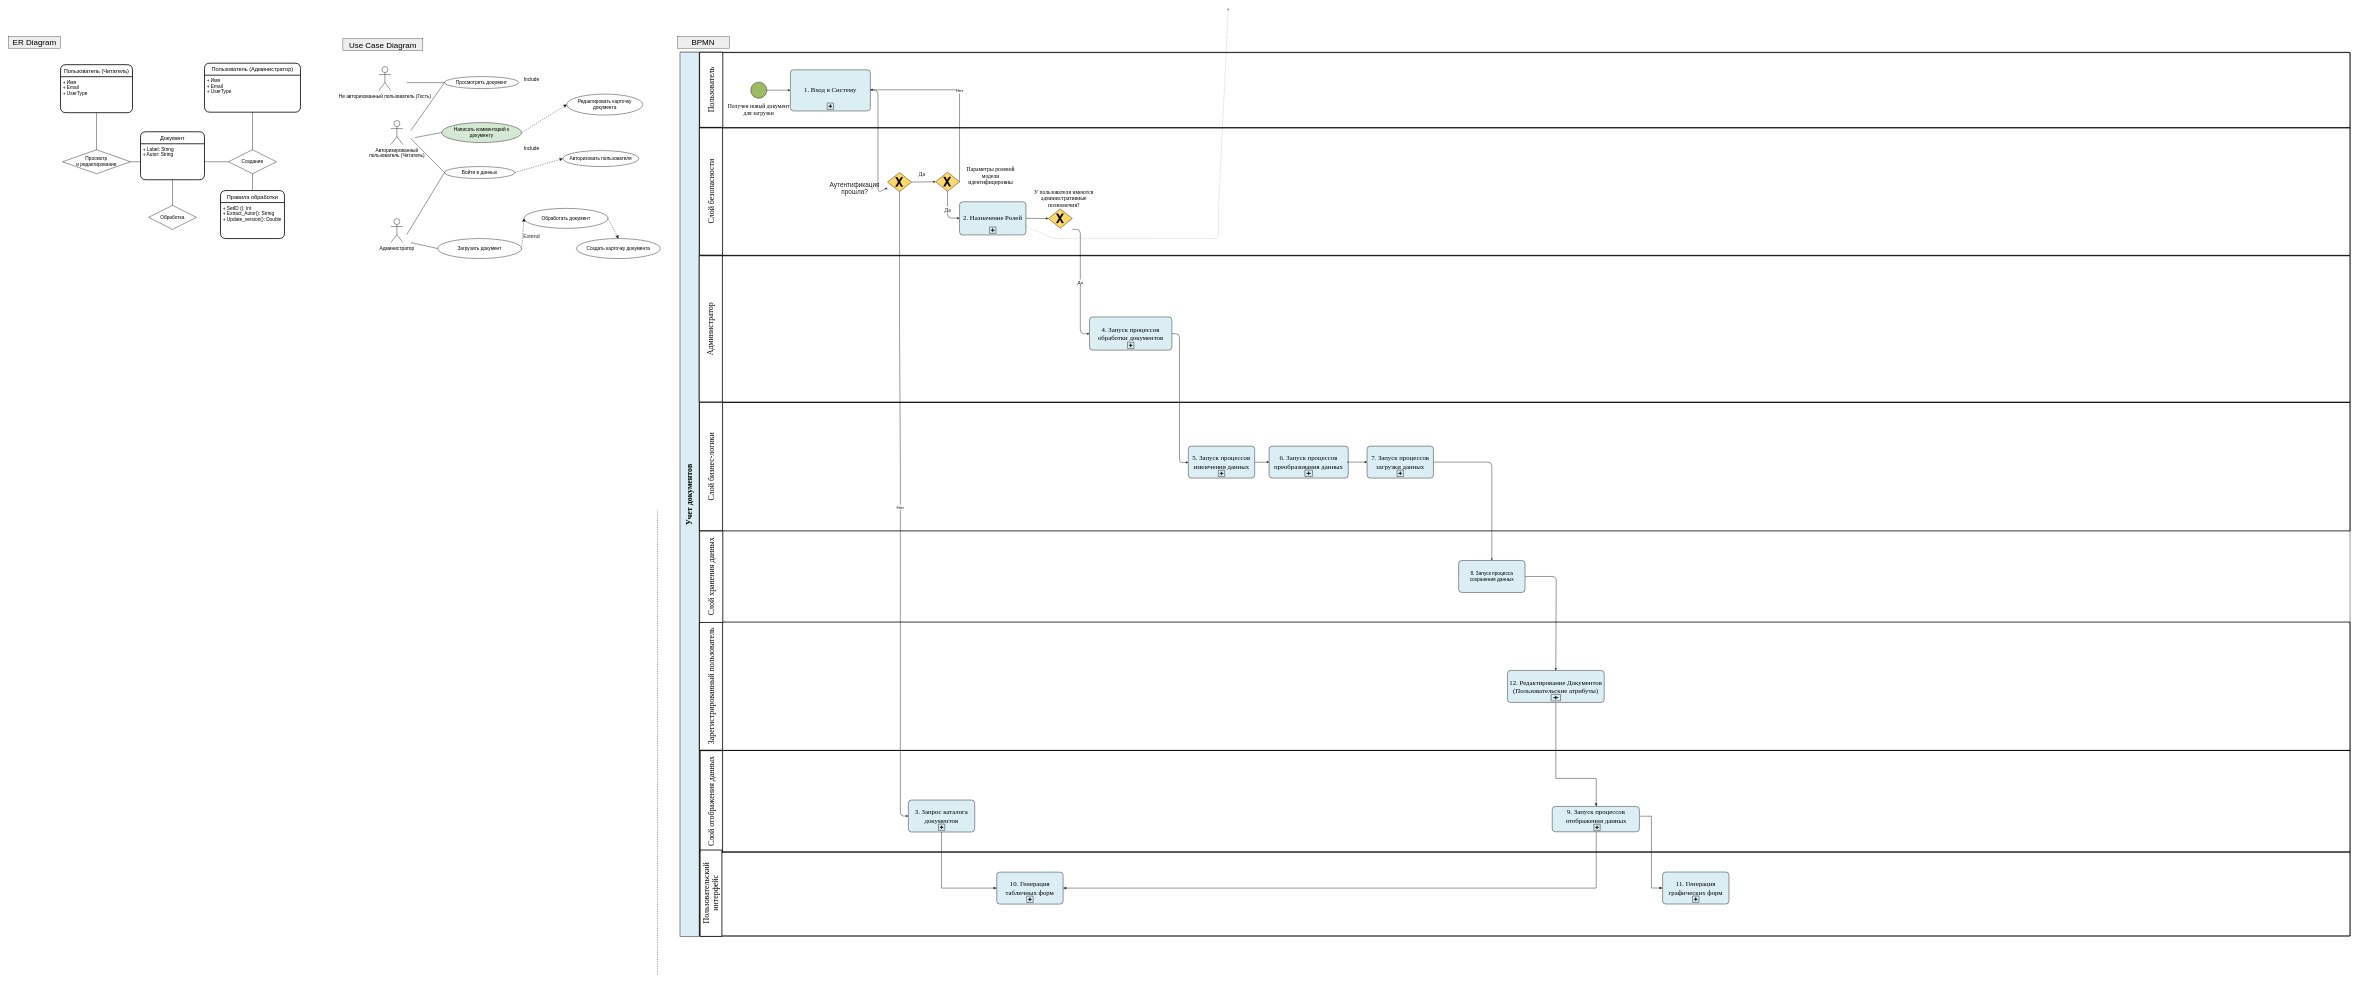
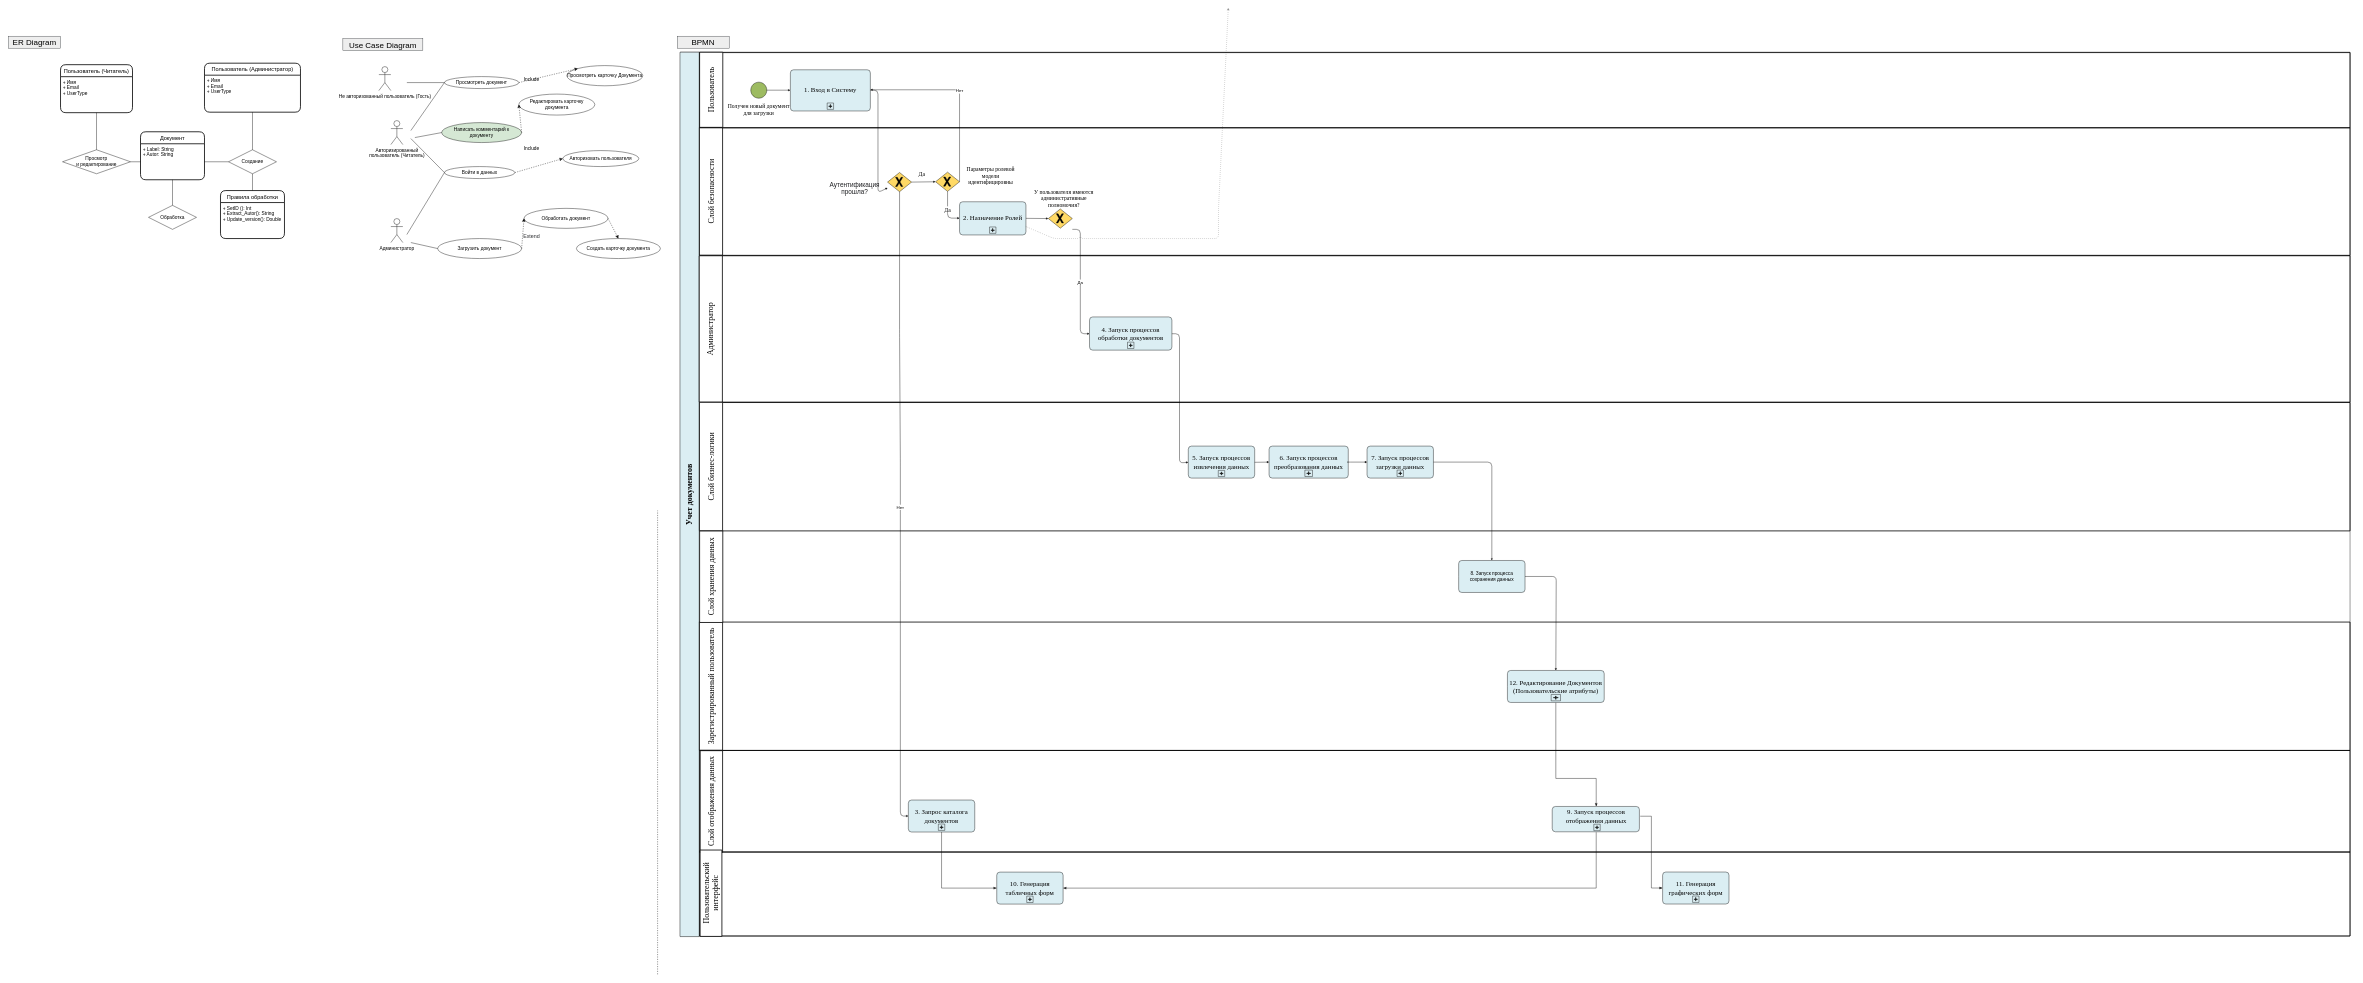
edge "Просмотреть документ" -> "Просмотреть карточку Документа": added
node "Просмотреть карточку Документа": added
node "Редактировать карточку документа": moved (605, 105) -> (557, 105)
